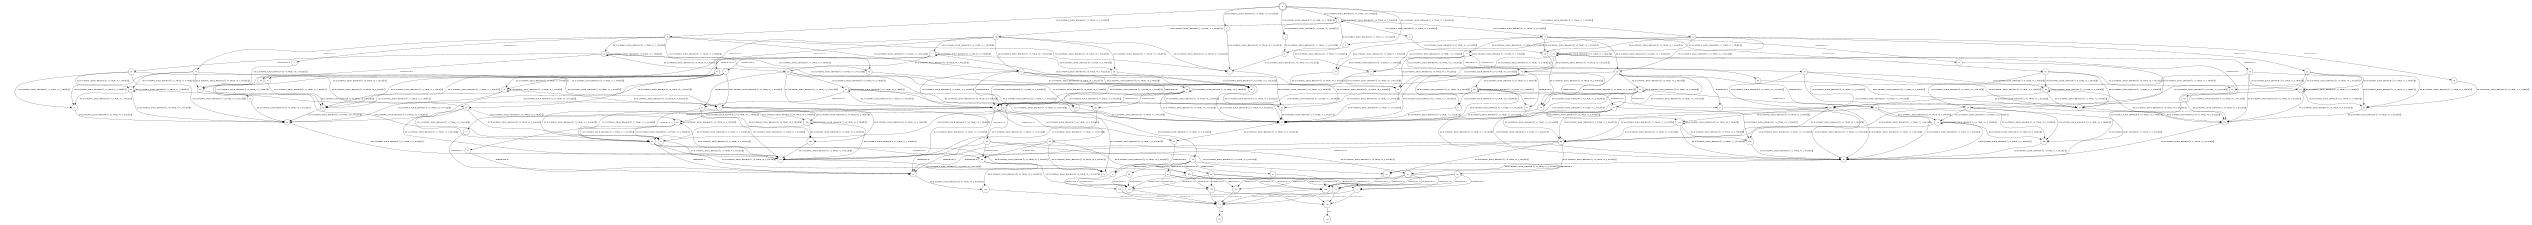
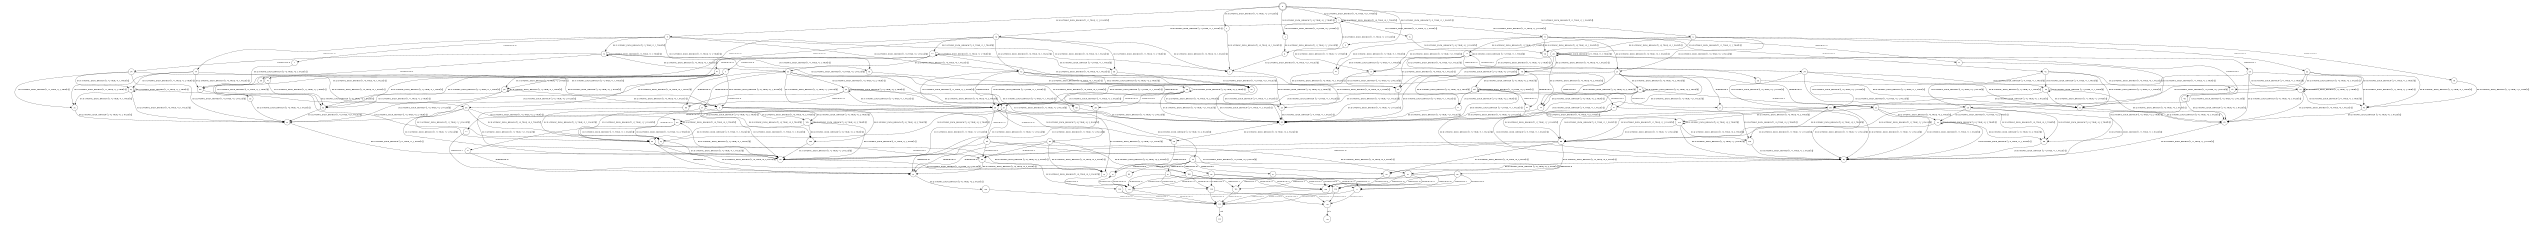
node "69": added
edge "99" -> "108": now "99" -> "93"
edge "91" -> "107": reversed
